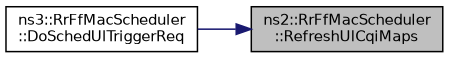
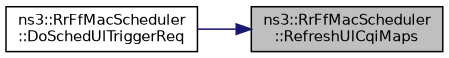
node "ns2::RrFfMacScheduler ::RefreshUlCqiMaps": label "ns2::RrFfMacScheduler ::RefreshUlCqiMaps" -> "ns3::RrFfMacScheduler ::RefreshUlCqiMaps"
